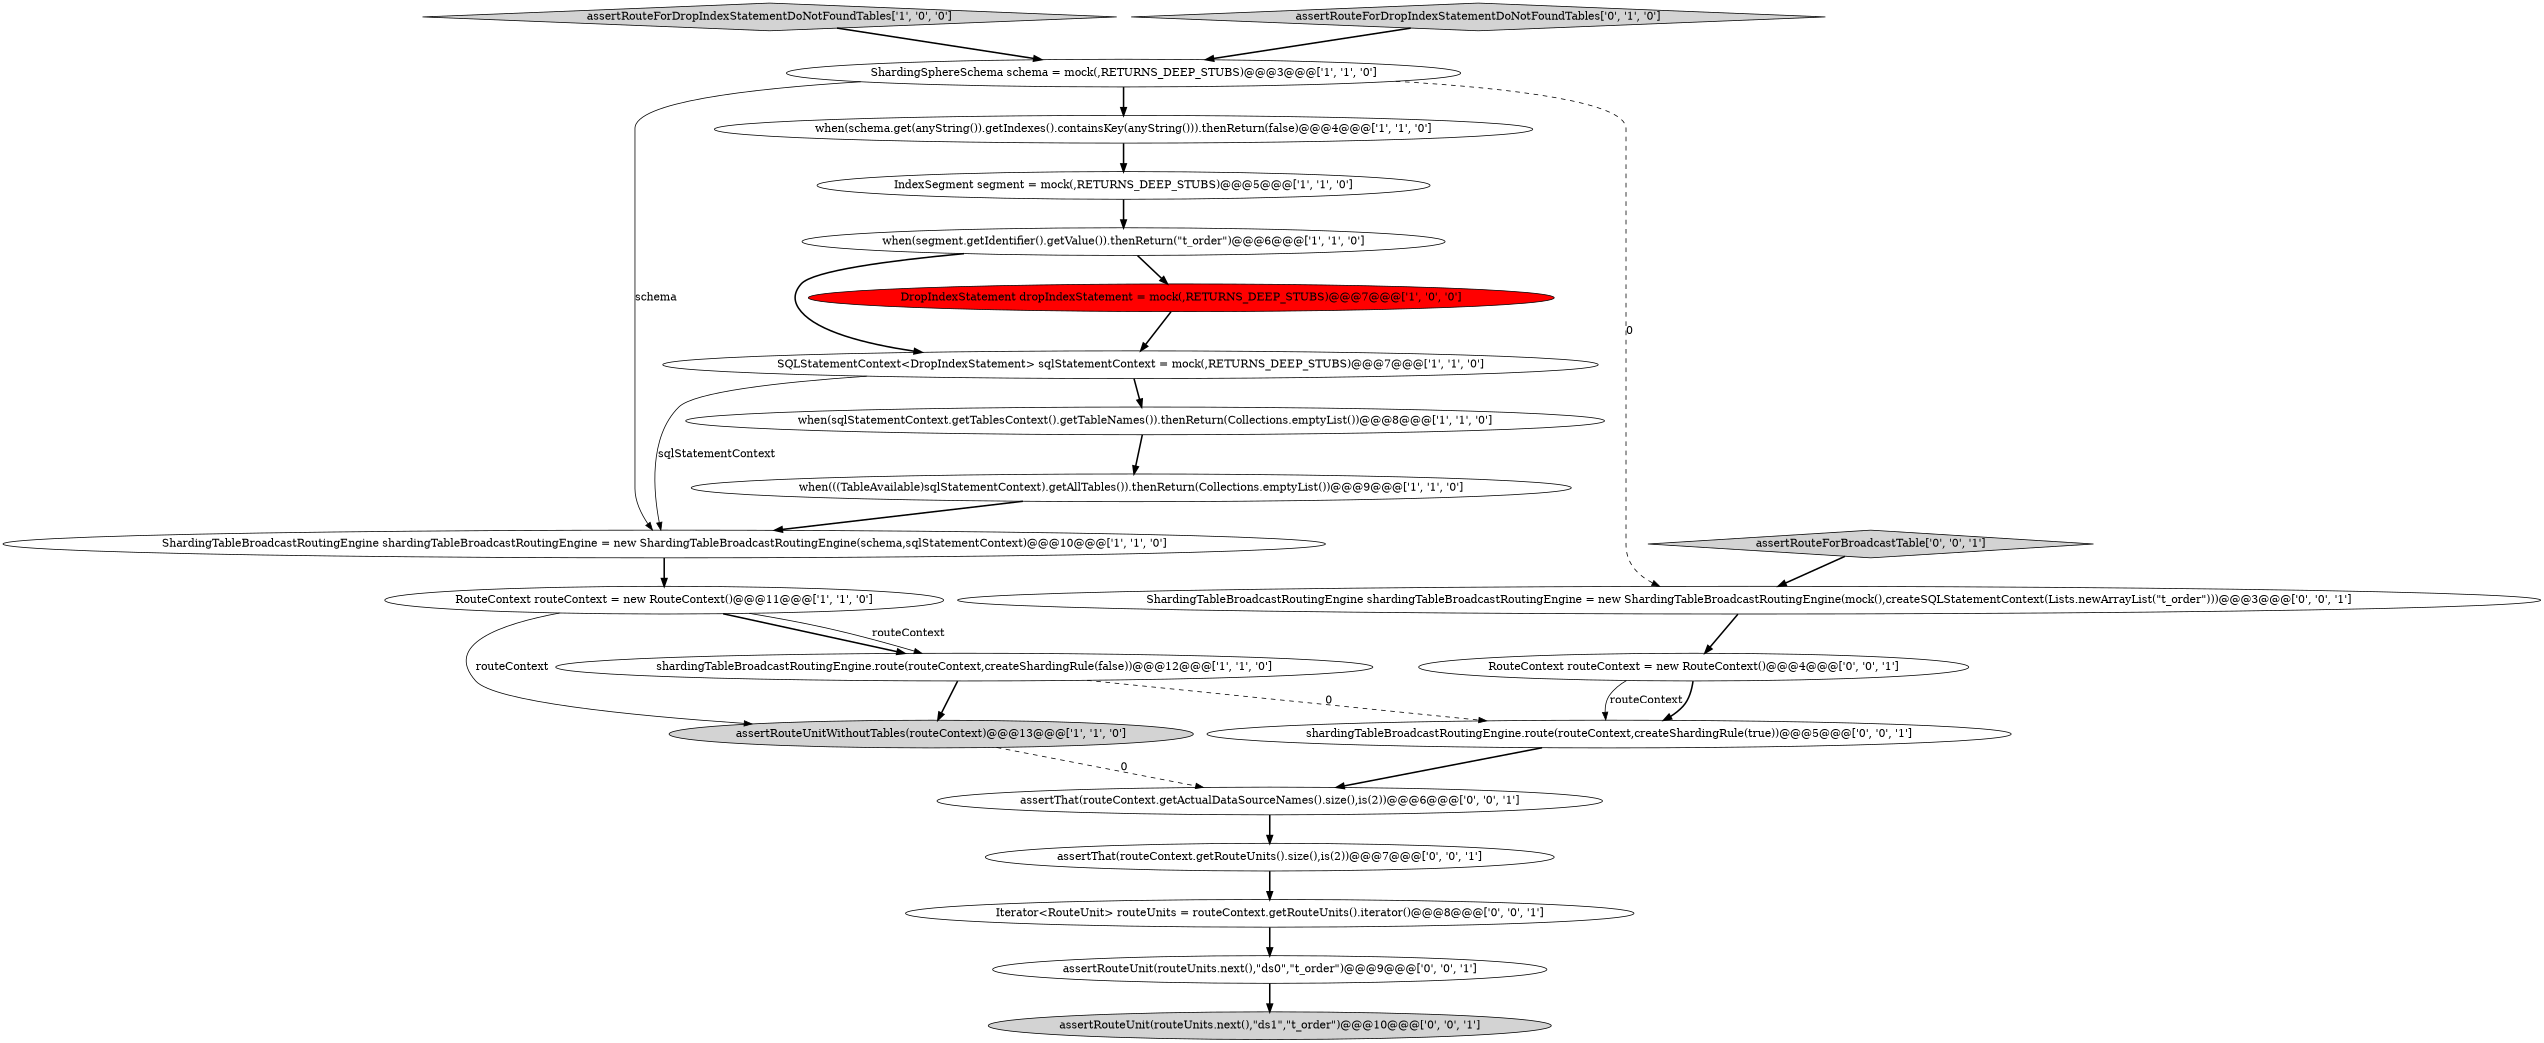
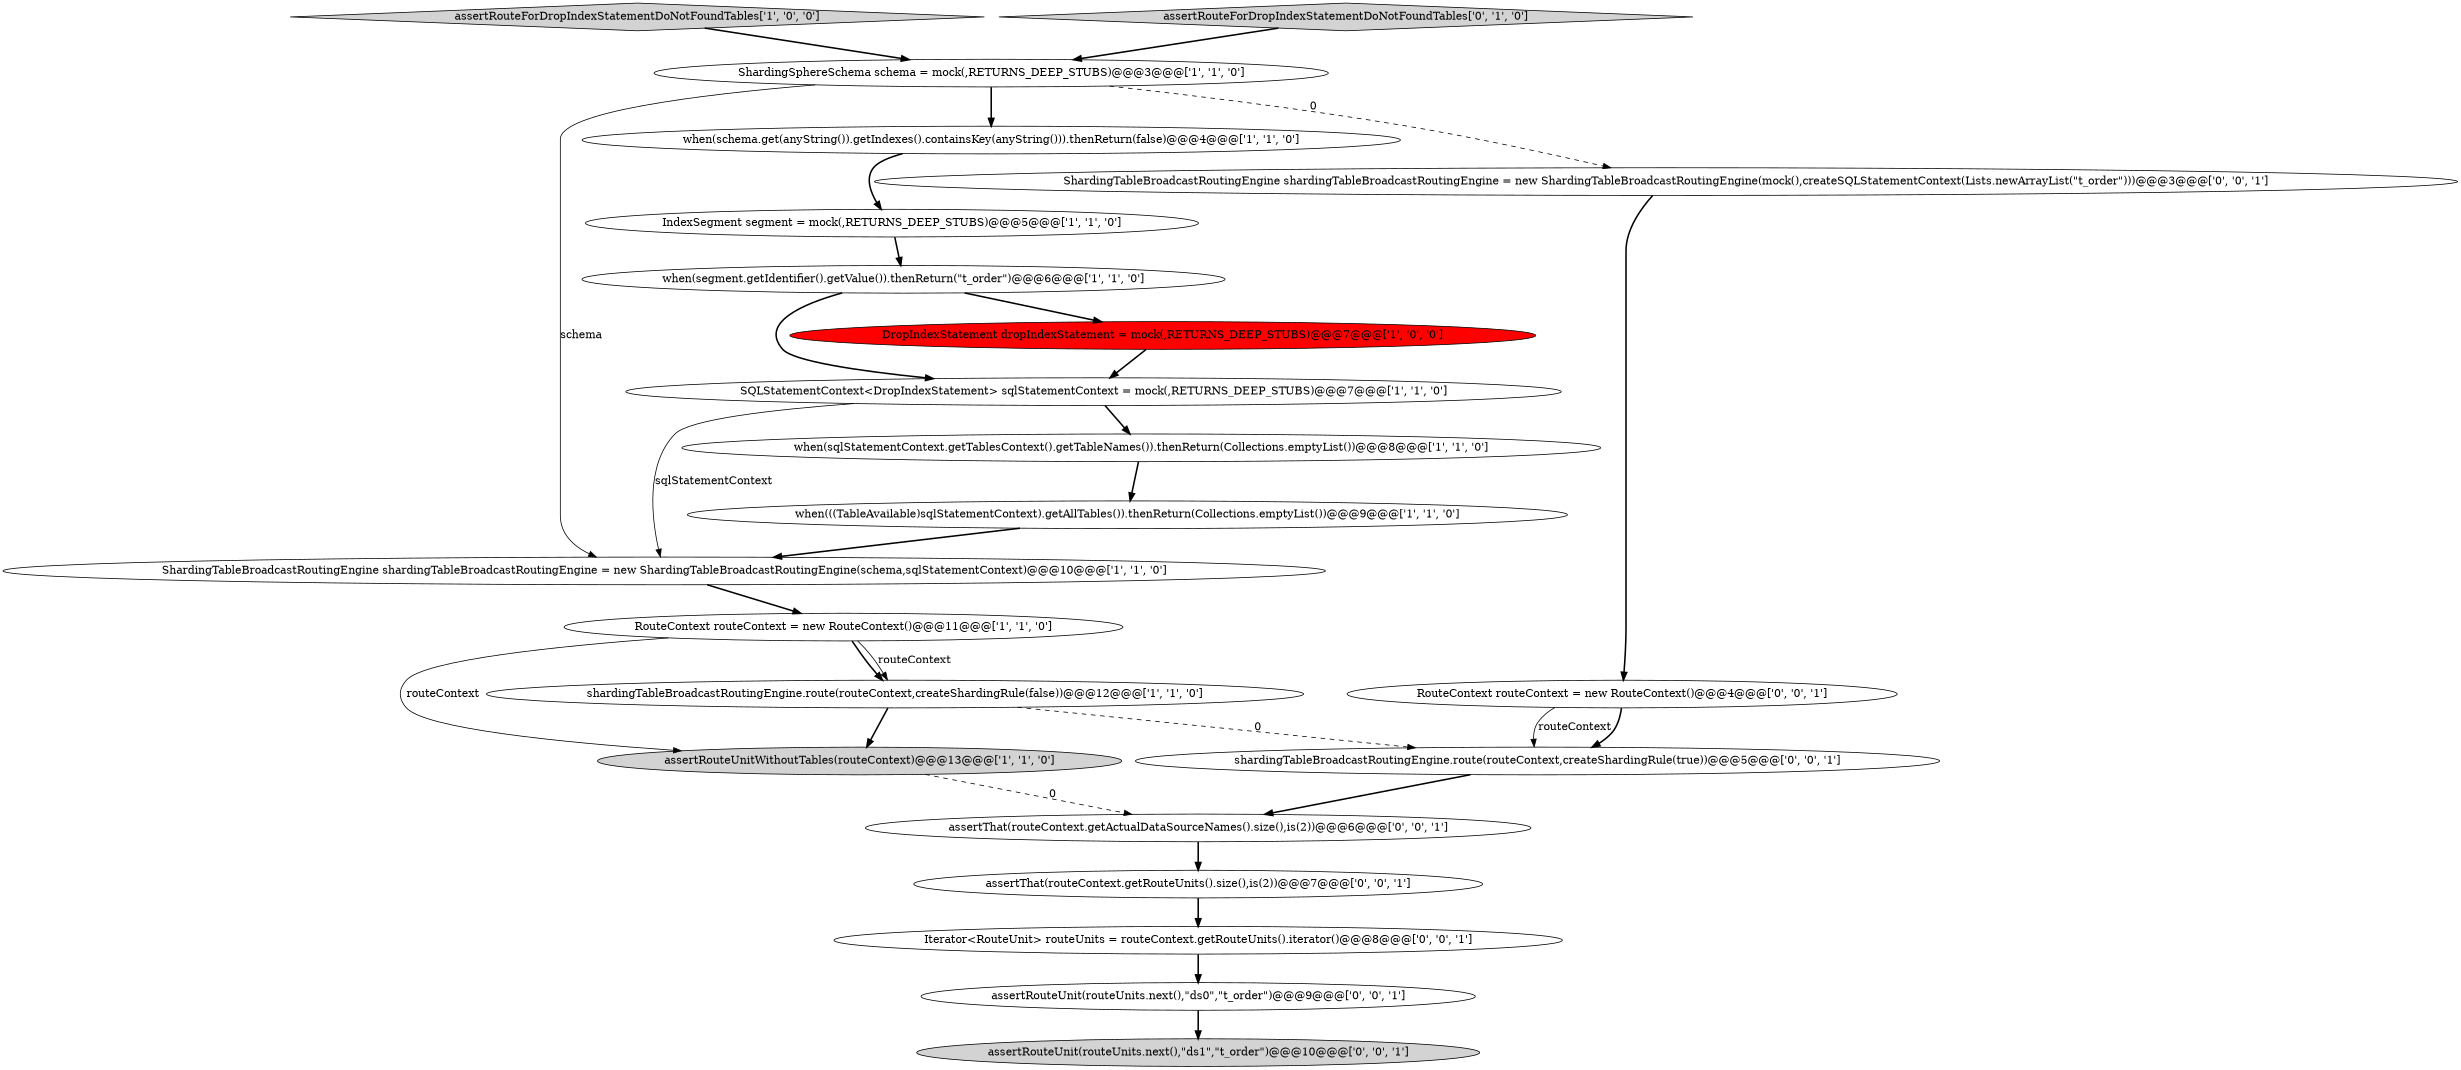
node "assertRouteForBroadcastTable['0', '0', '1']": removed
